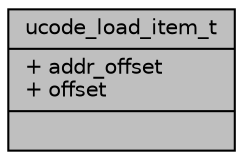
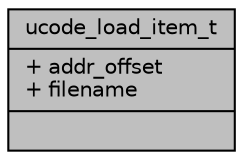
node "ucode_load_item_t": text "+ offset" -> "+ filename"
